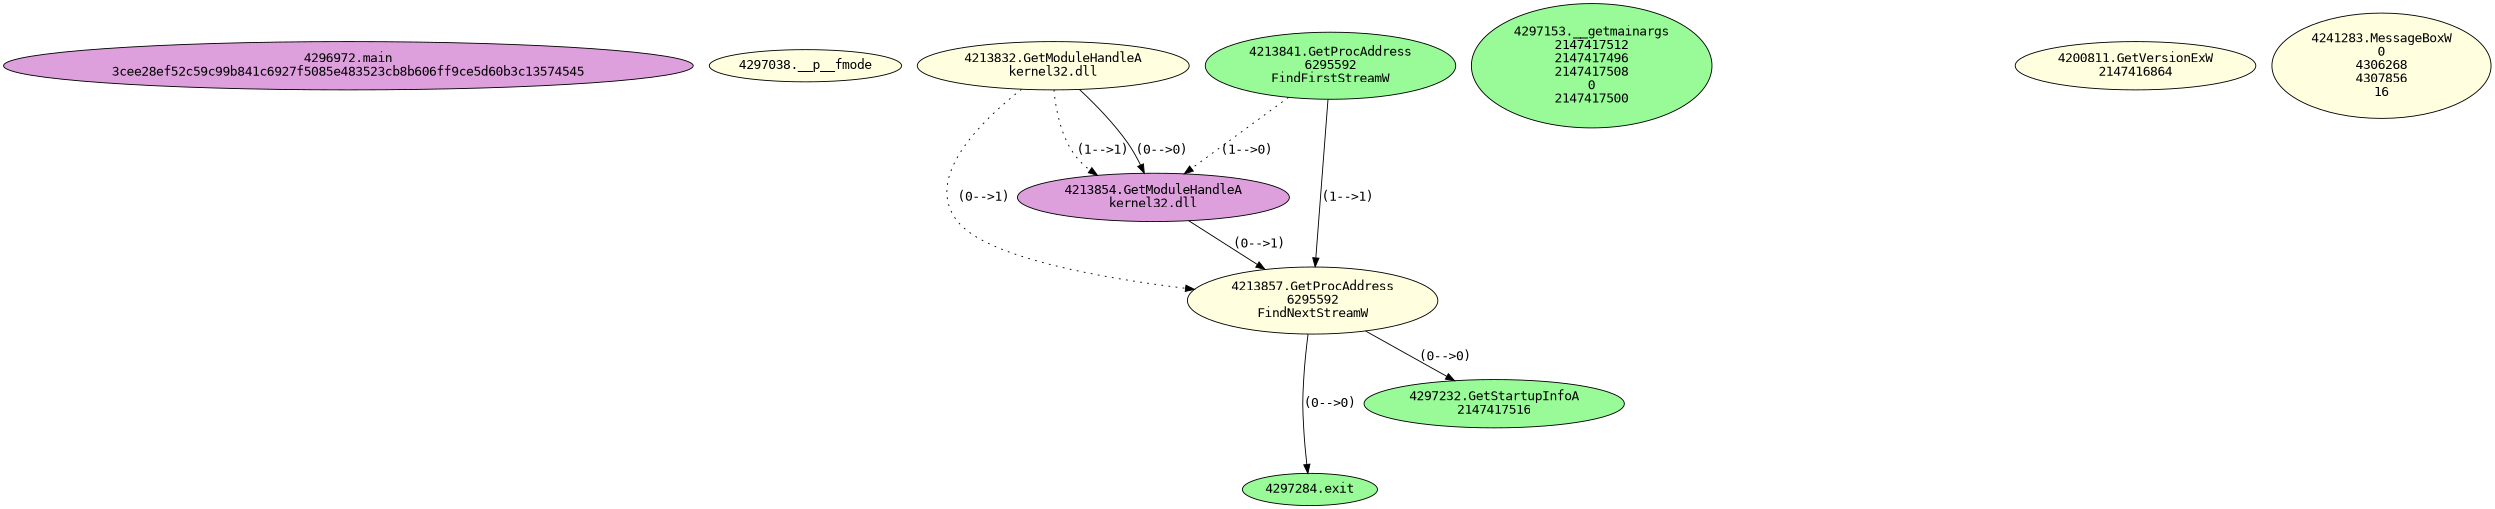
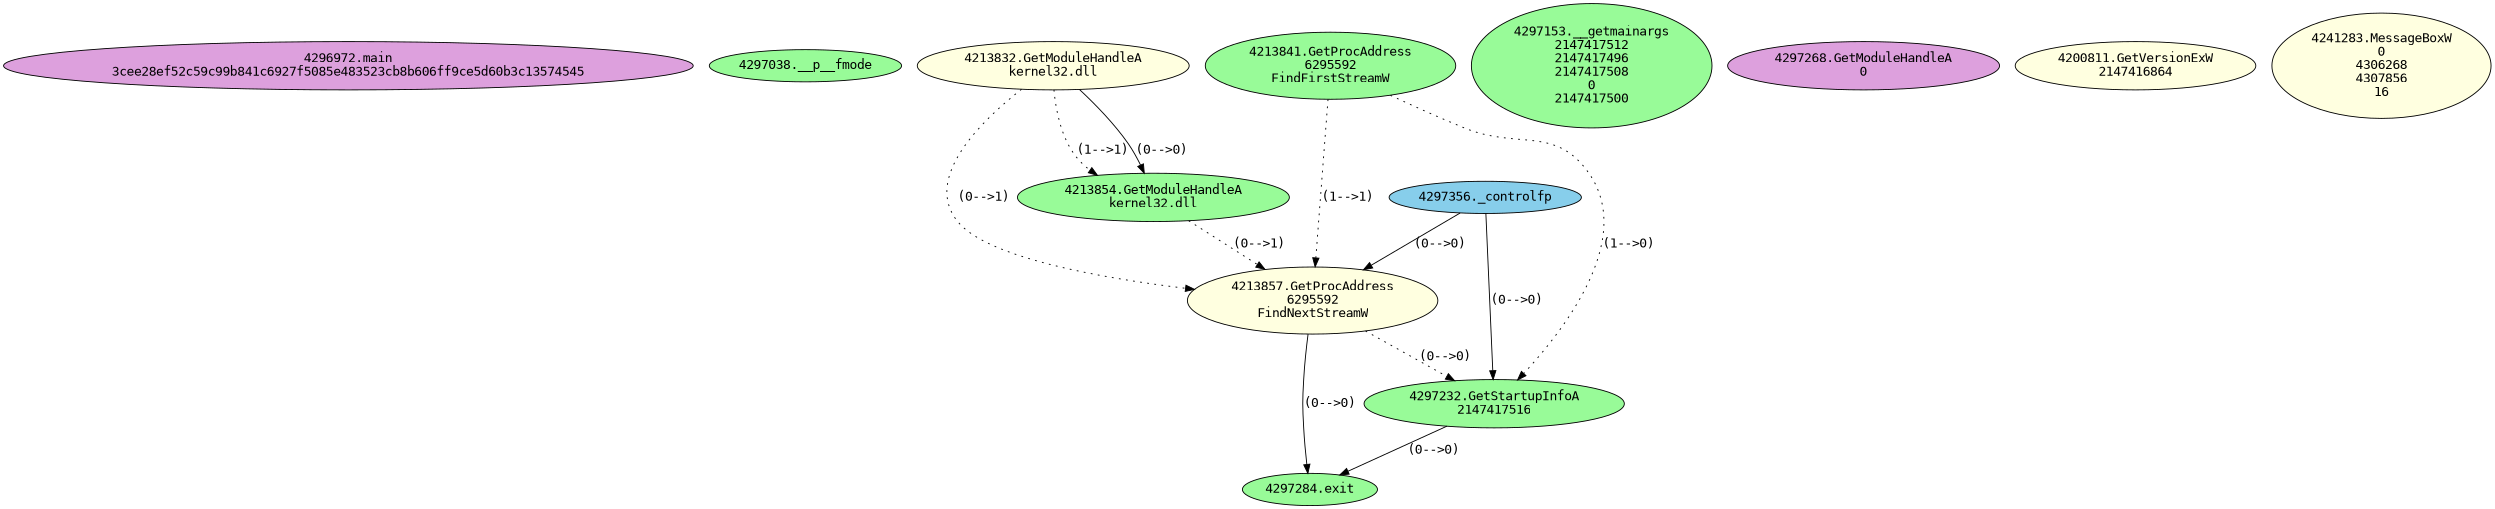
node "4297038.__p__fmode": fillcolor lightyellow -> palegreen
node "4297268.GetModuleHandleA 0": added
edge "4213841.GetProcAddress 6295592 FindFirstStreamW" -> "4213854.GetModuleHandleA kernel32.dll": now "4213841.GetProcAddress 6295592 FindFirstStreamW" -> "4297232.GetStartupInfoA 2147417516"
edge "4213841.GetProcAddress 6295592 FindFirstStreamW" -> "4213857.GetProcAddress 6295592 FindNextStreamW": style solid -> dotted
node "4213854.GetModuleHandleA kernel32.dll": fillcolor plum -> palegreen
node "4297356._controlfp": added
edge "4213854.GetModuleHandleA kernel32.dll" -> "4213857.GetProcAddress 6295592 FindNextStreamW": style solid -> dotted
edge "4213857.GetProcAddress 6295592 FindNextStreamW" -> "4297232.GetStartupInfoA 2147417516": style solid -> dotted
edge "4297232.GetStartupInfoA 2147417516" -> "4297284.exit": added, label "(0-->0)"
